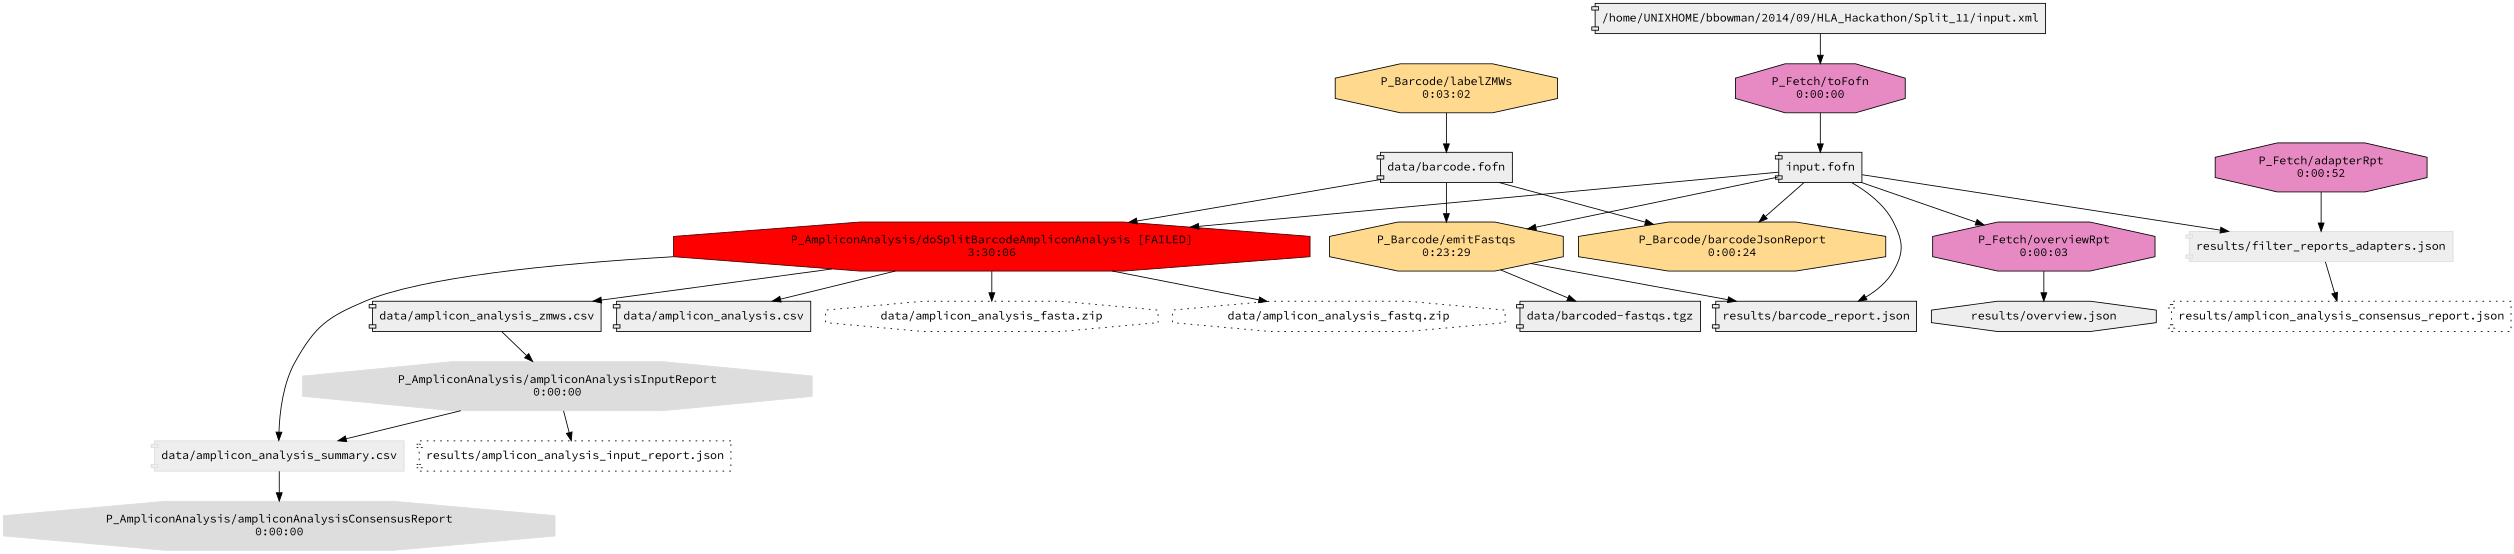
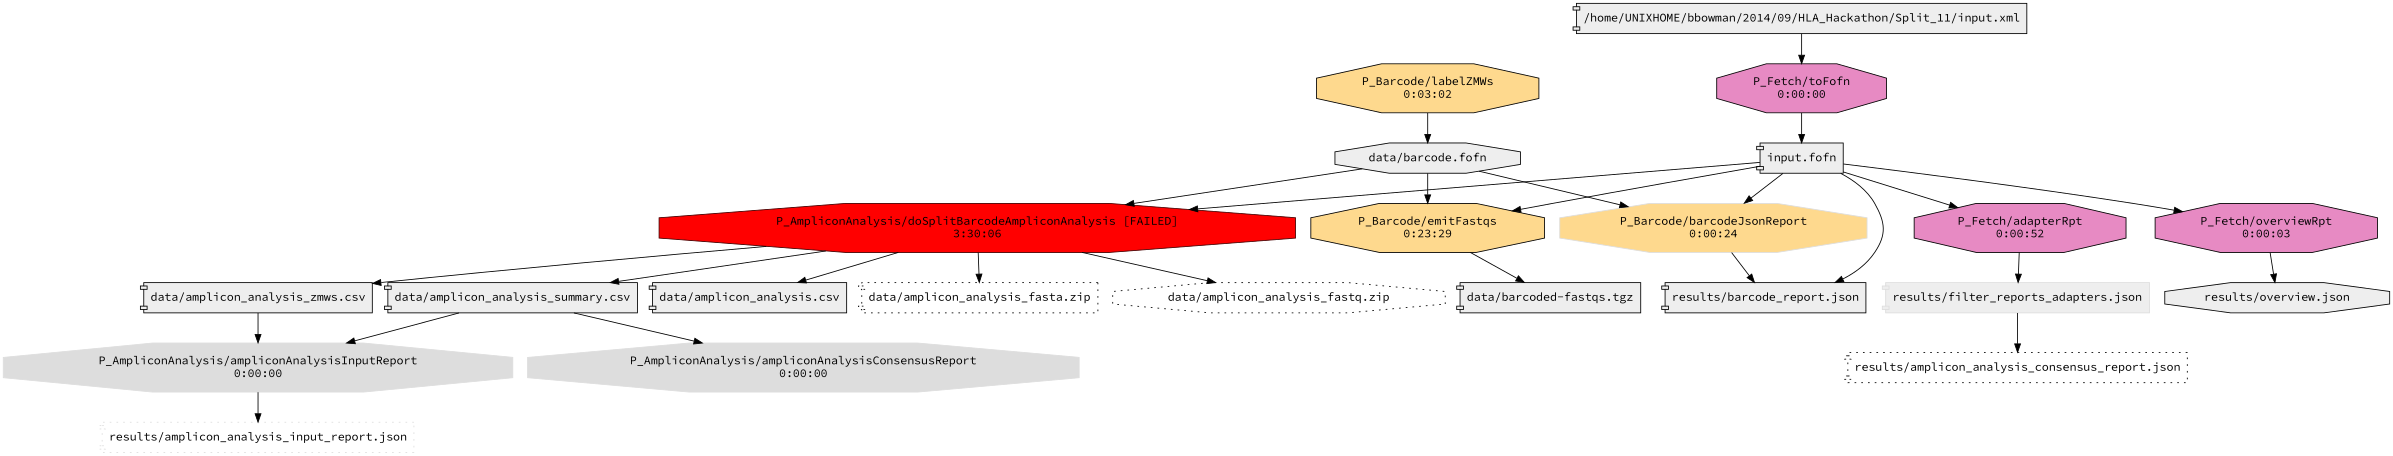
node "data/barcode.fofn": shape component -> octagon
edge "input.fofn" -> "results/filter_reports_adapters.json": now "input.fofn" -> "P_Fetch/adapterRpt 0:00:52"
node "P_Barcode/barcodeJsonReport 0:00:24": color #000000 -> #dddddd
edge "P_Barcode/emitFastqs 0:23:29" -> "results/barcode_report.json": now "P_Barcode/barcodeJsonReport 0:00:24" -> "results/barcode_report.json"
node "data/amplicon_analysis_fasta.zip": shape octagon -> component
edge "P_AmpliconAnalysis/ampliconAnalysisInputReport 0:00:00" -> "data/amplicon_analysis_summary.csv": reversed
node "data/amplicon_analysis_summary.csv": color #dddddd -> black
node "results/amplicon_analysis_input_report.json": color black -> #dddddd
